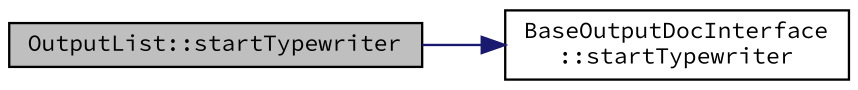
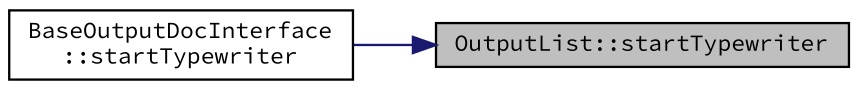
edge "OutputList::startTypewriter" -> "BaseOutputDocInterface ::startTypewriter": reversed
